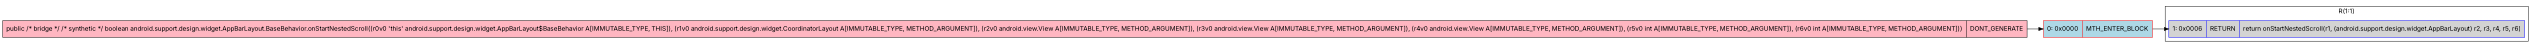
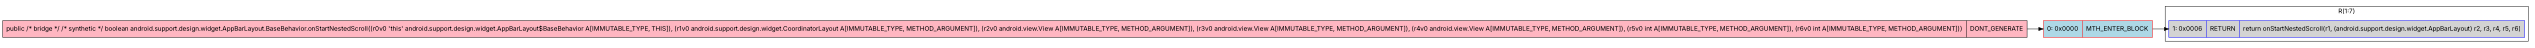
cluster "R(1:1)": label "R(1:1)" -> "R(1:7)"
